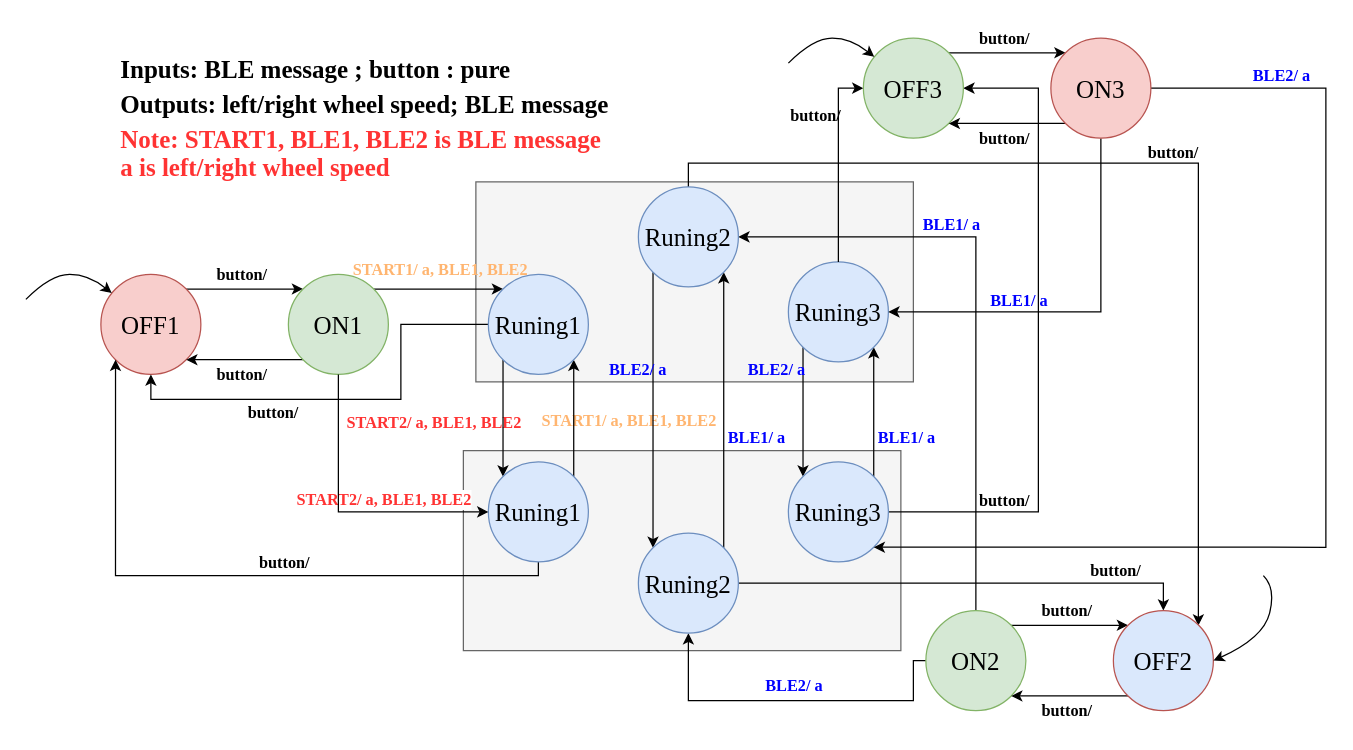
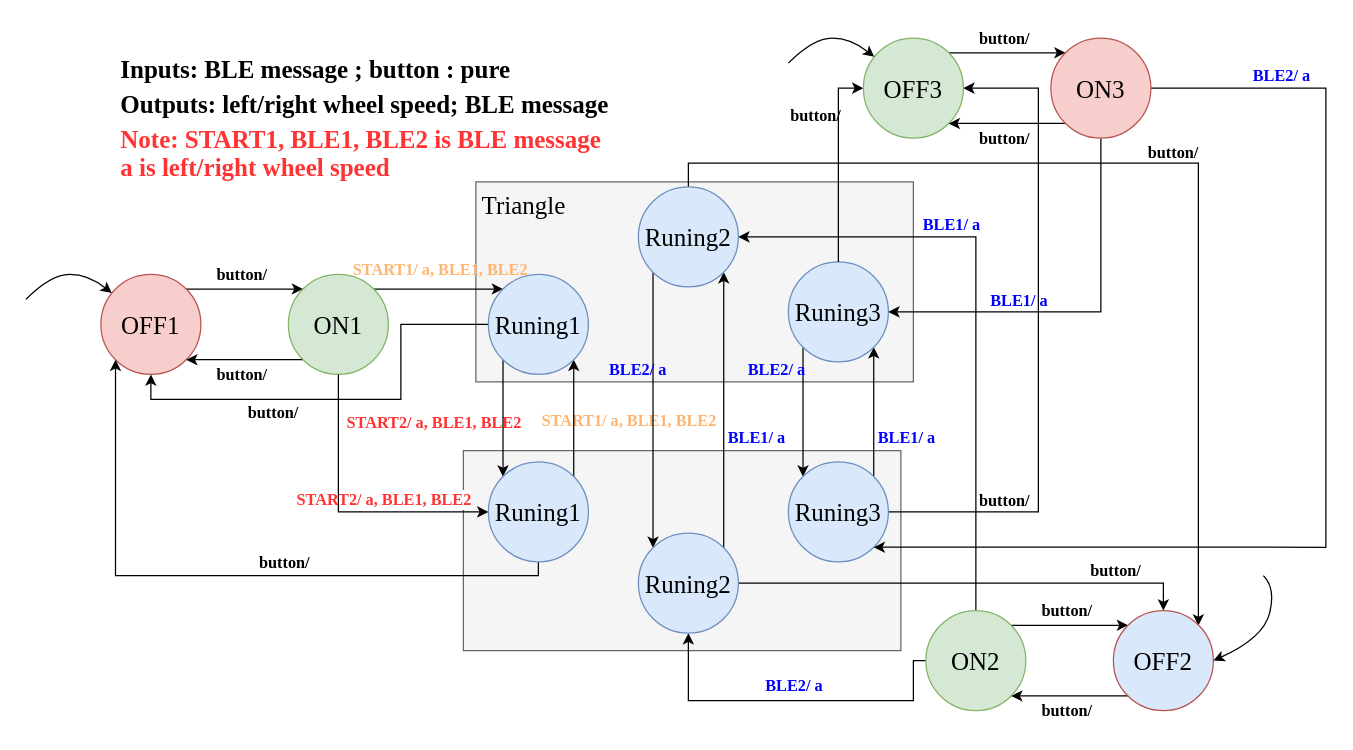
node "Triangle": added
